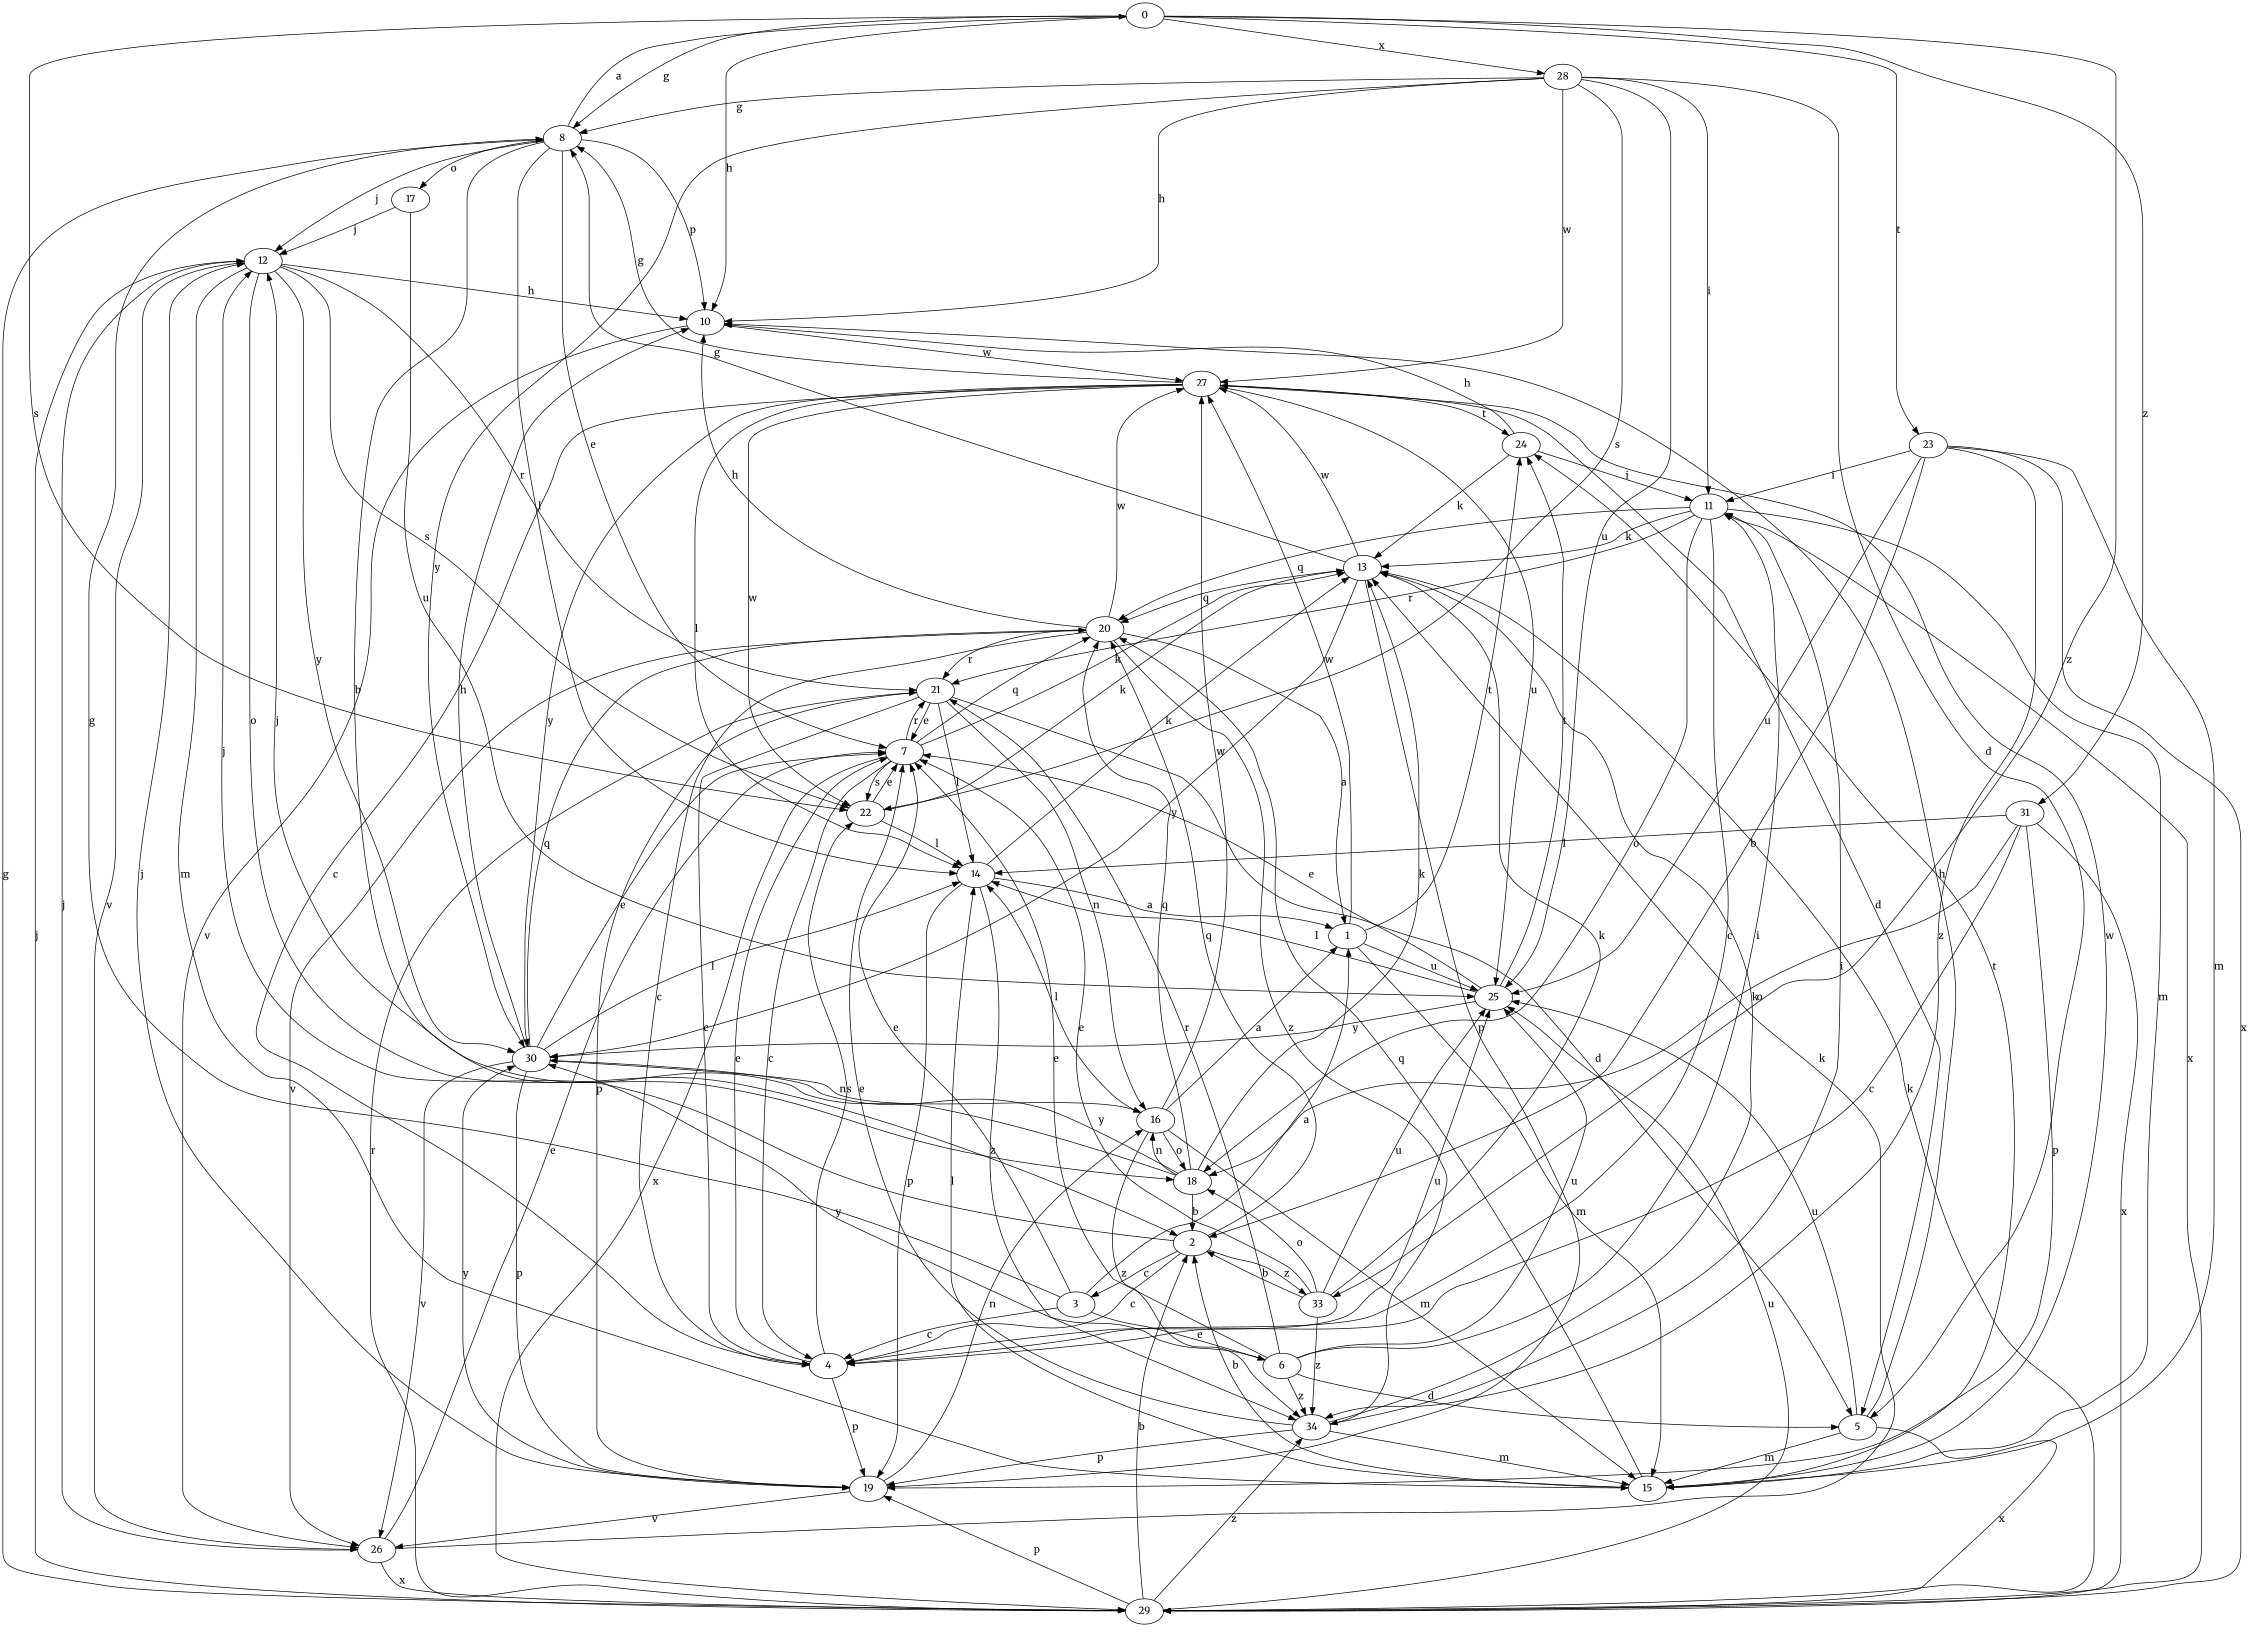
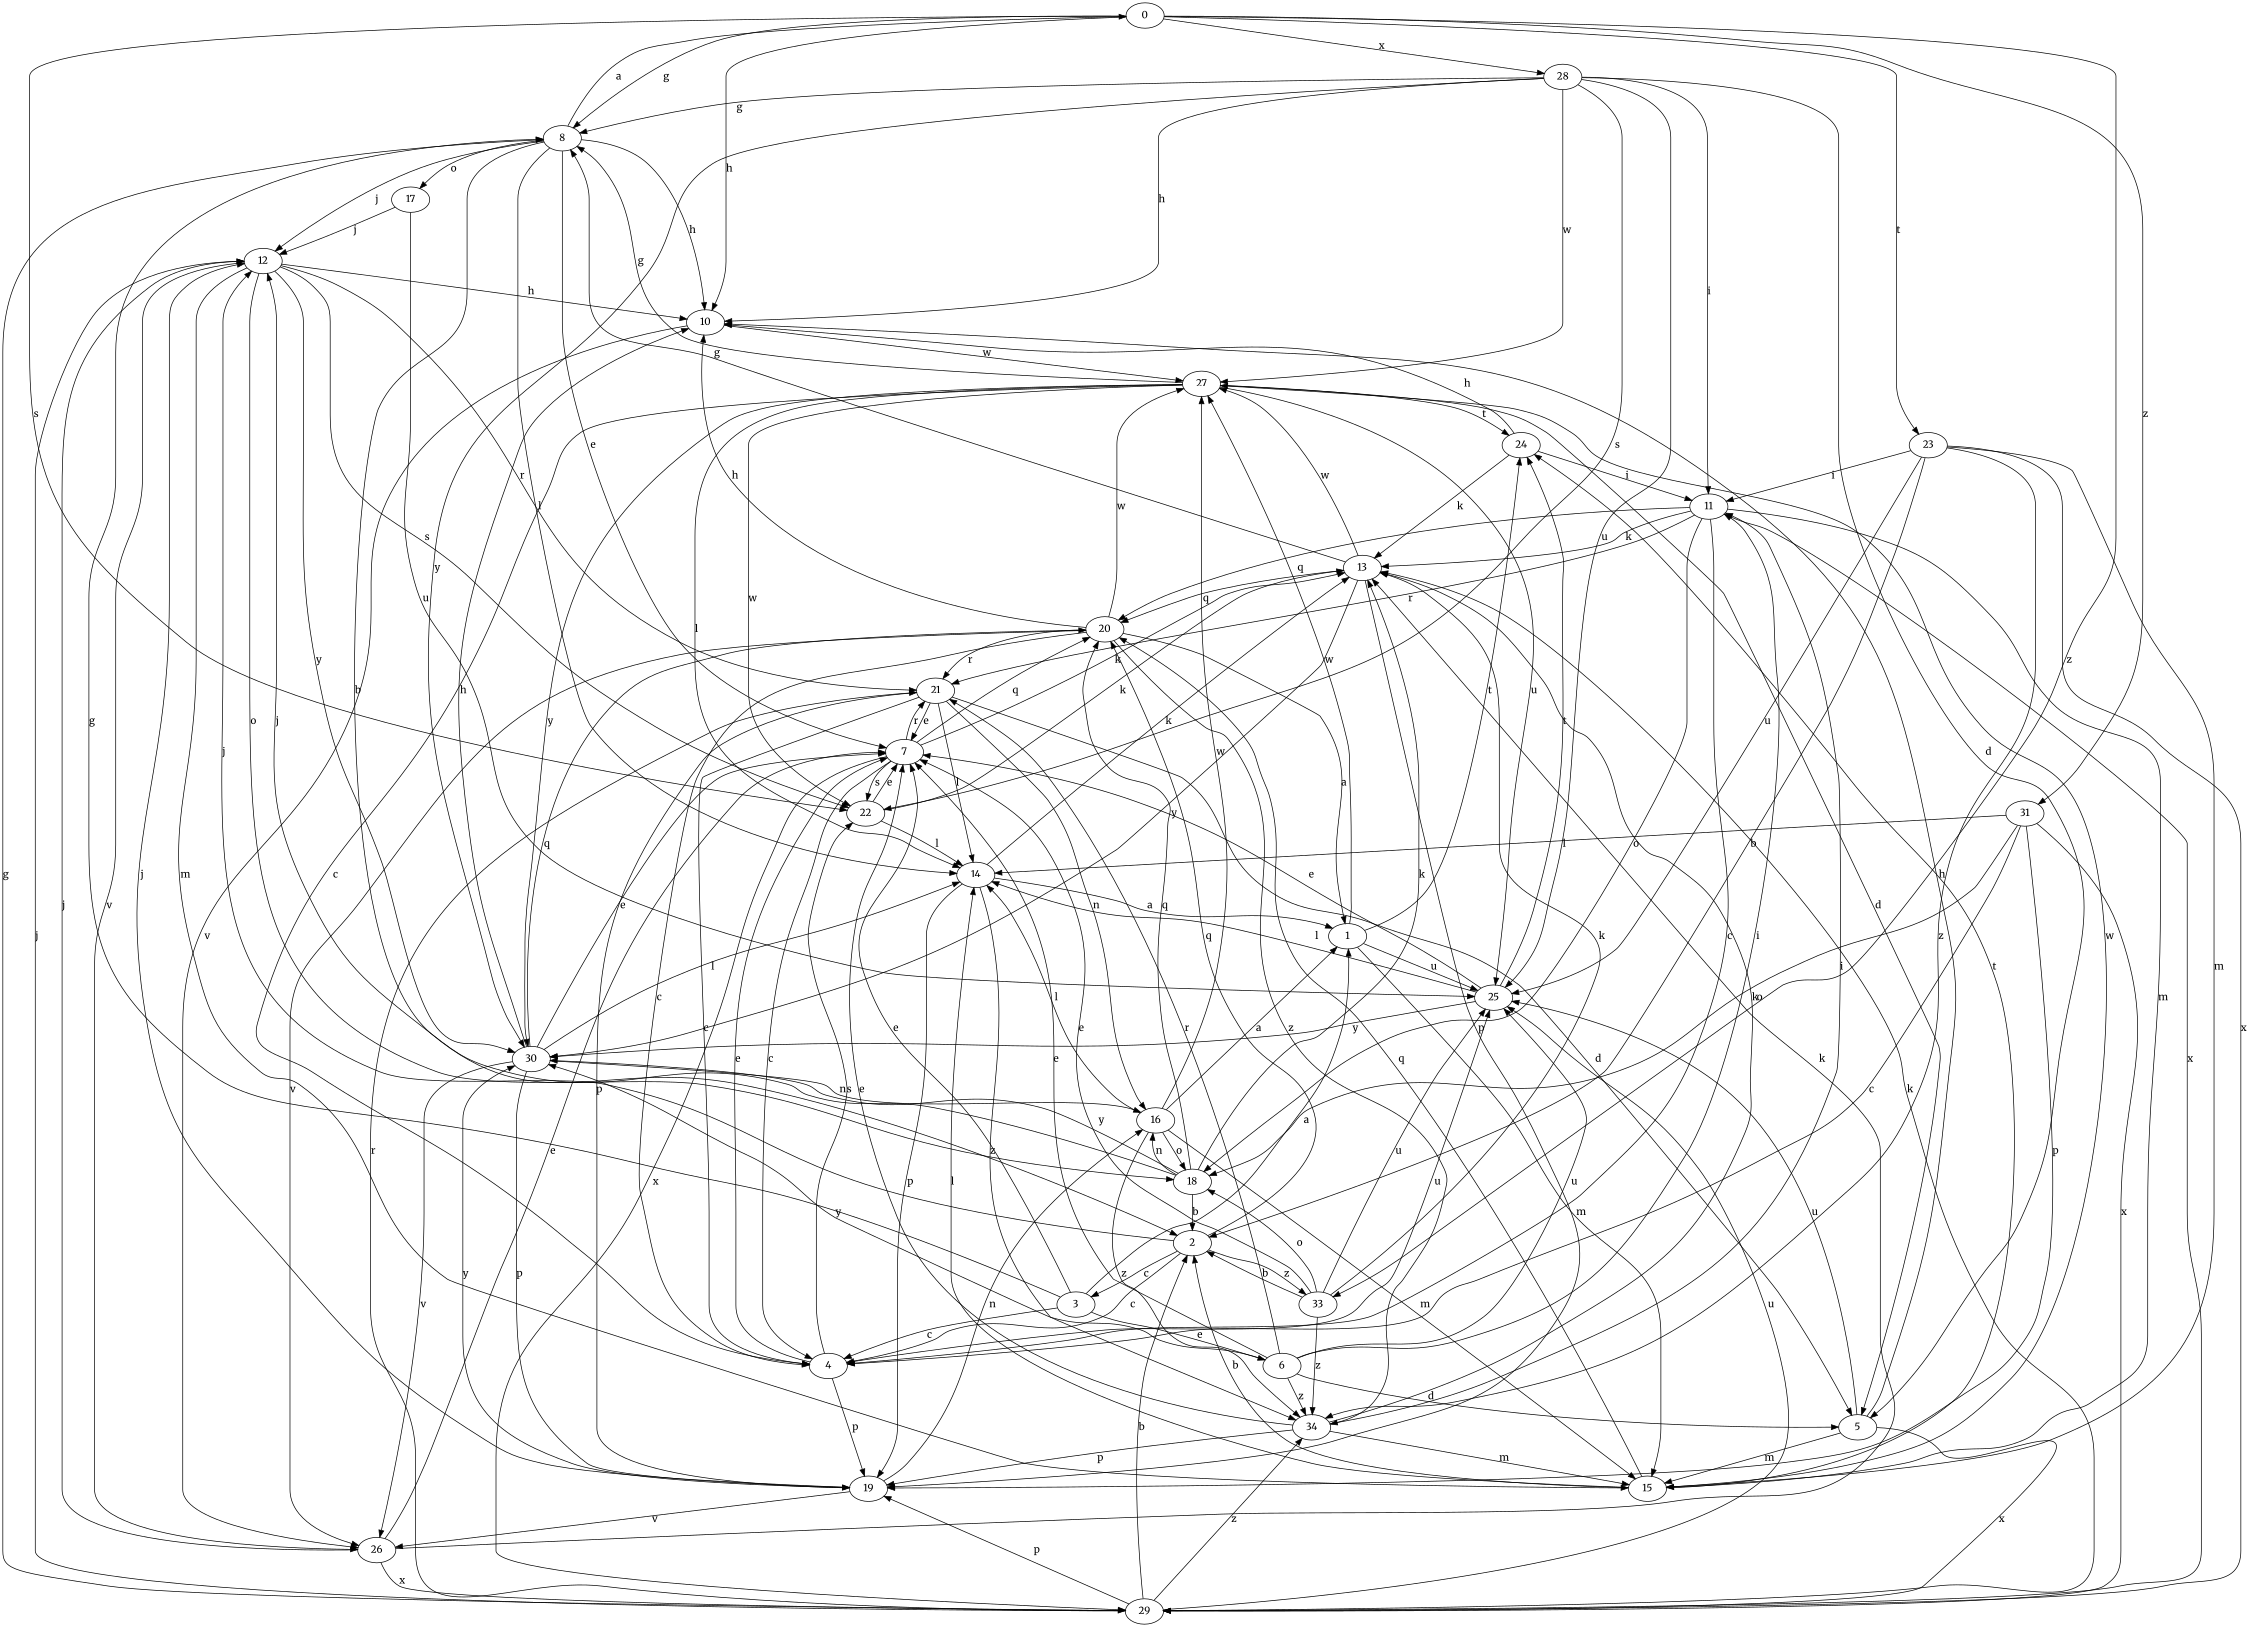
edge "8" -> "10": label "p" -> "h"
